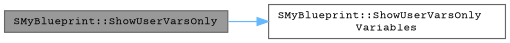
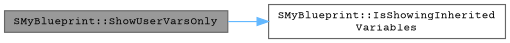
node "SMyBlueprint::ShowUserVarsOnly Variables": label "SMyBlueprint::ShowUserVarsOnly Variables" -> "SMyBlueprint::IsShowingInherited Variables"
